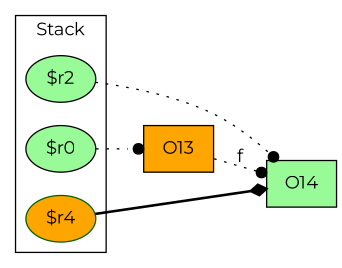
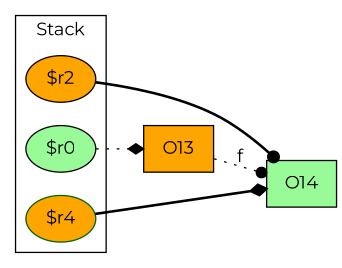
node "$r2": fillcolor palegreen -> orange
edge "$r2" -> "O14": style dotted -> bold
edge "$r0" -> "O13": arrowhead dot -> diamond
